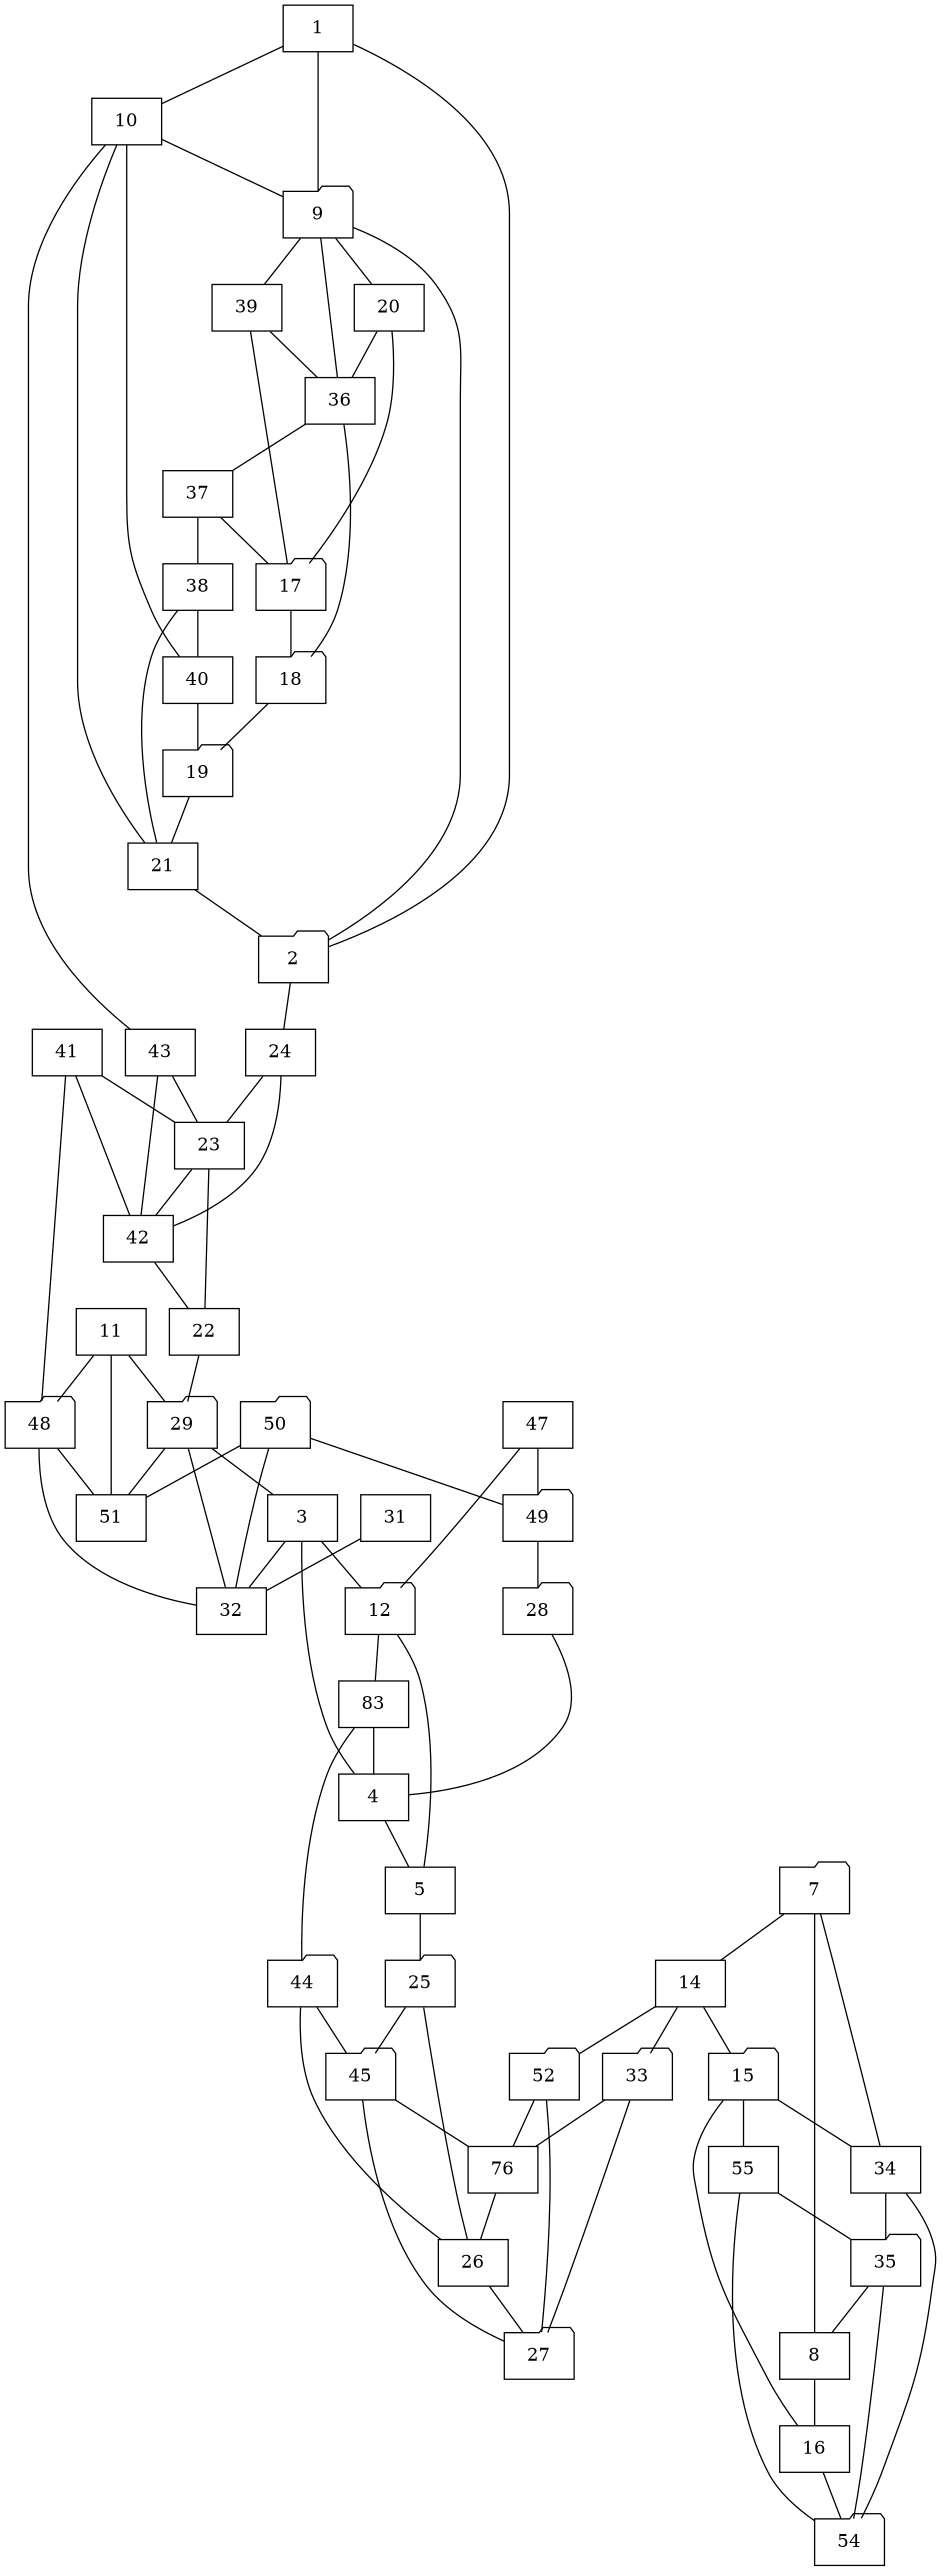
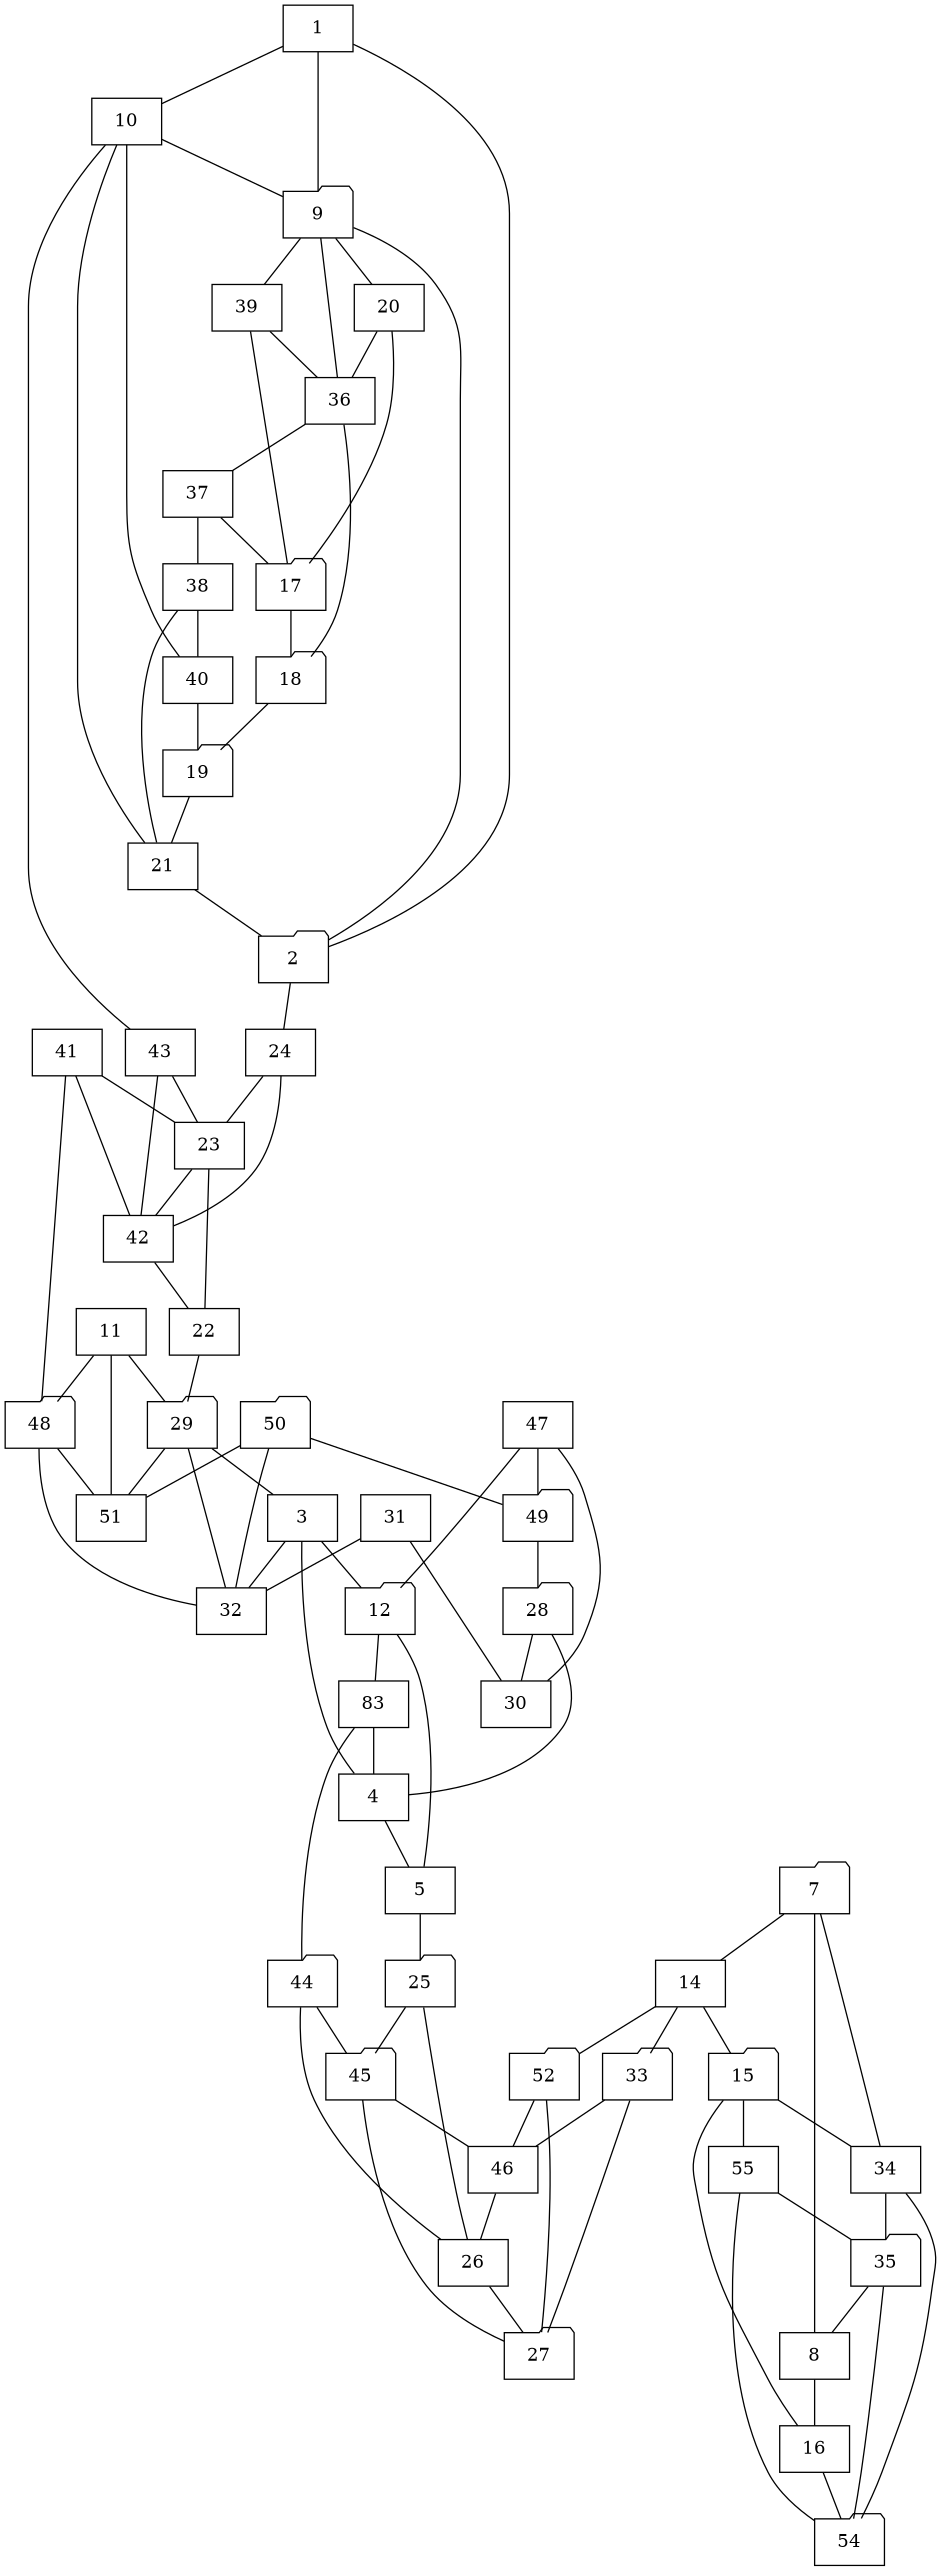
node "30": added
node "76": label "76" -> "46"
